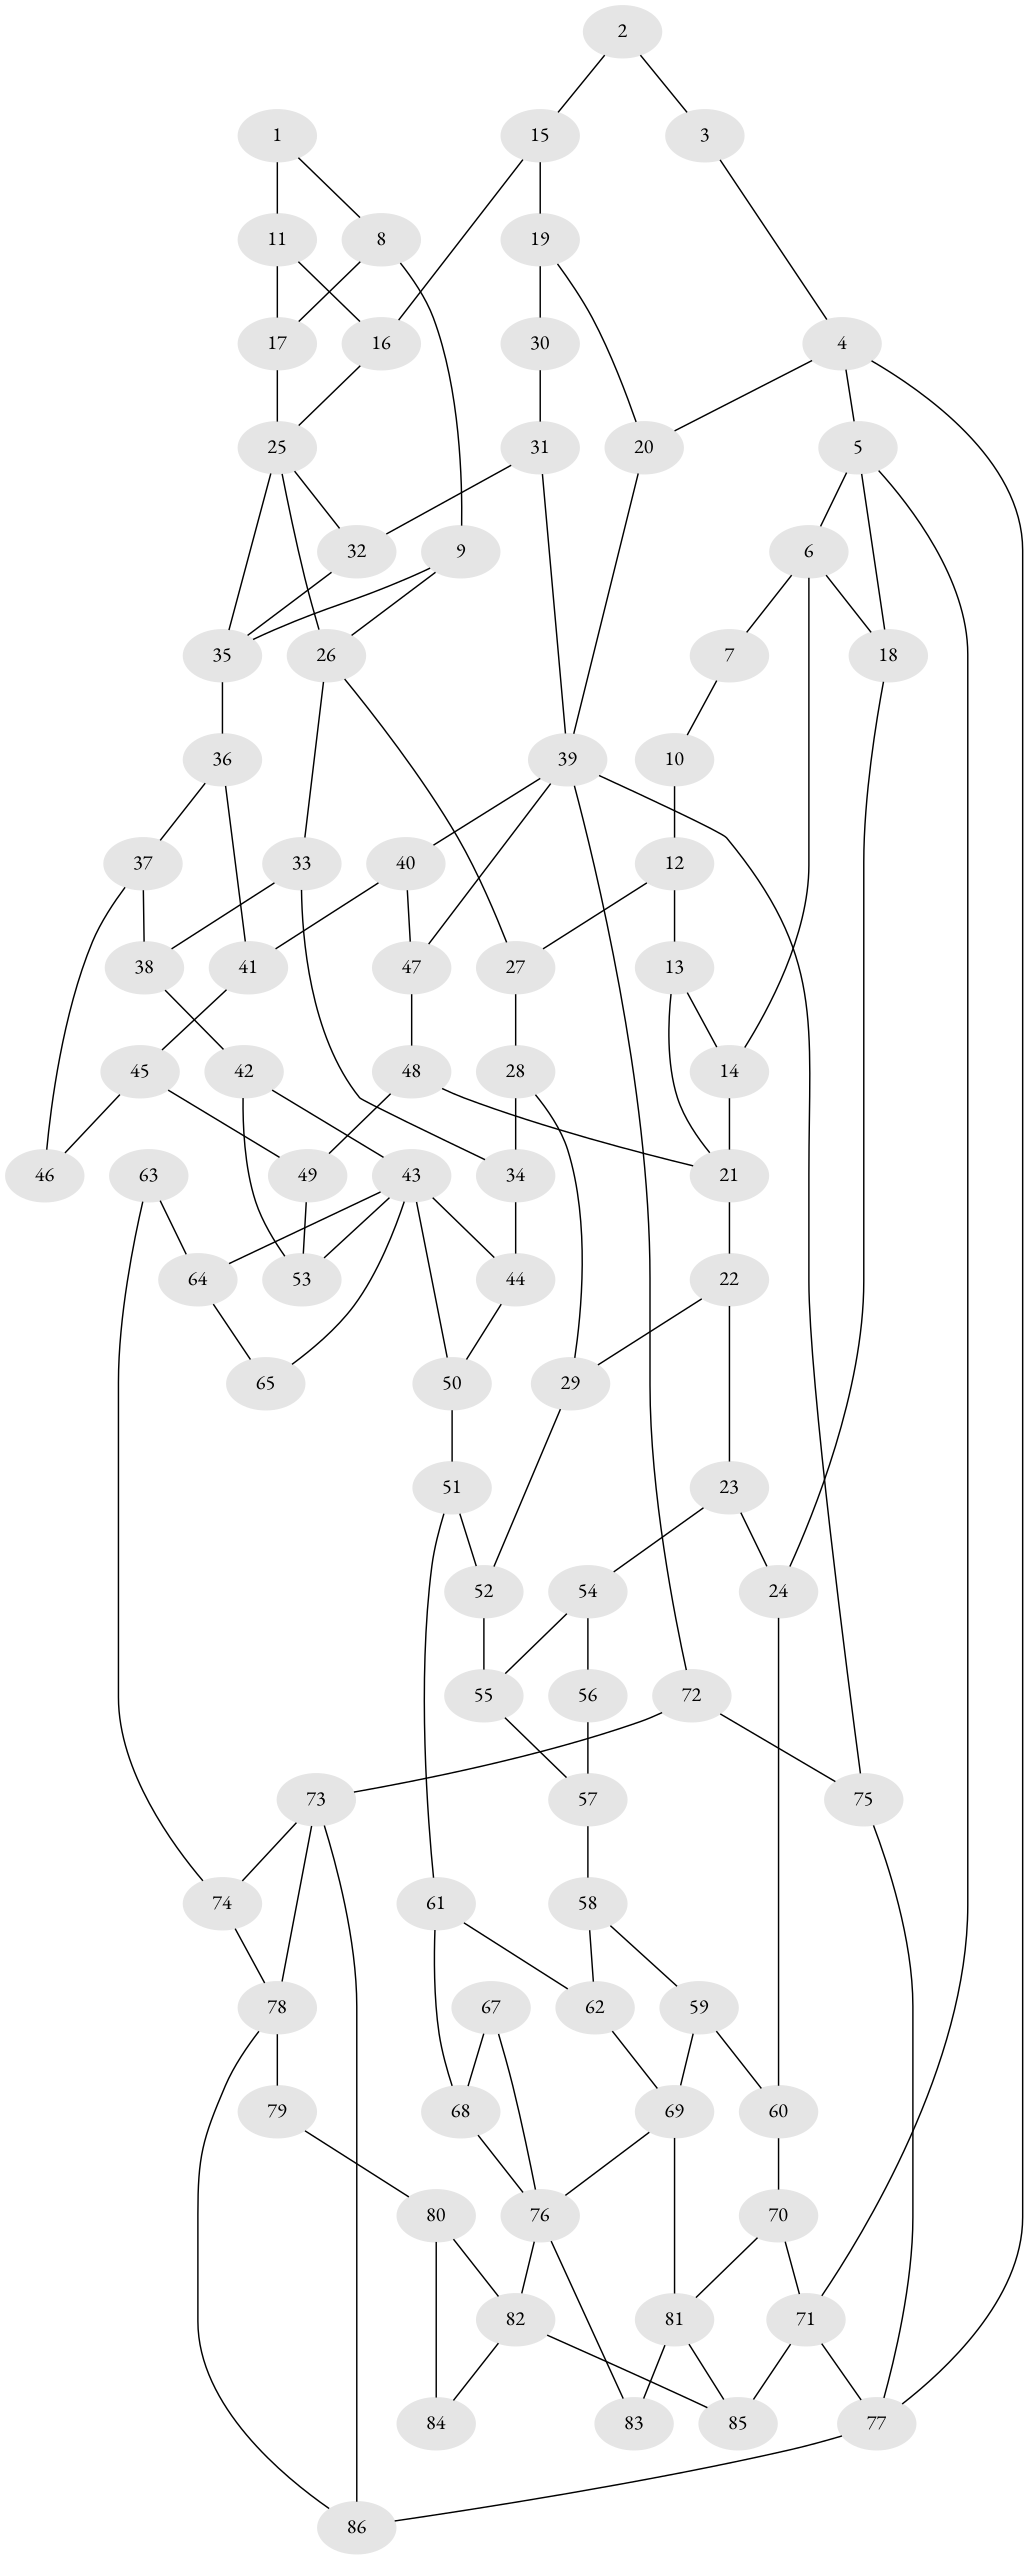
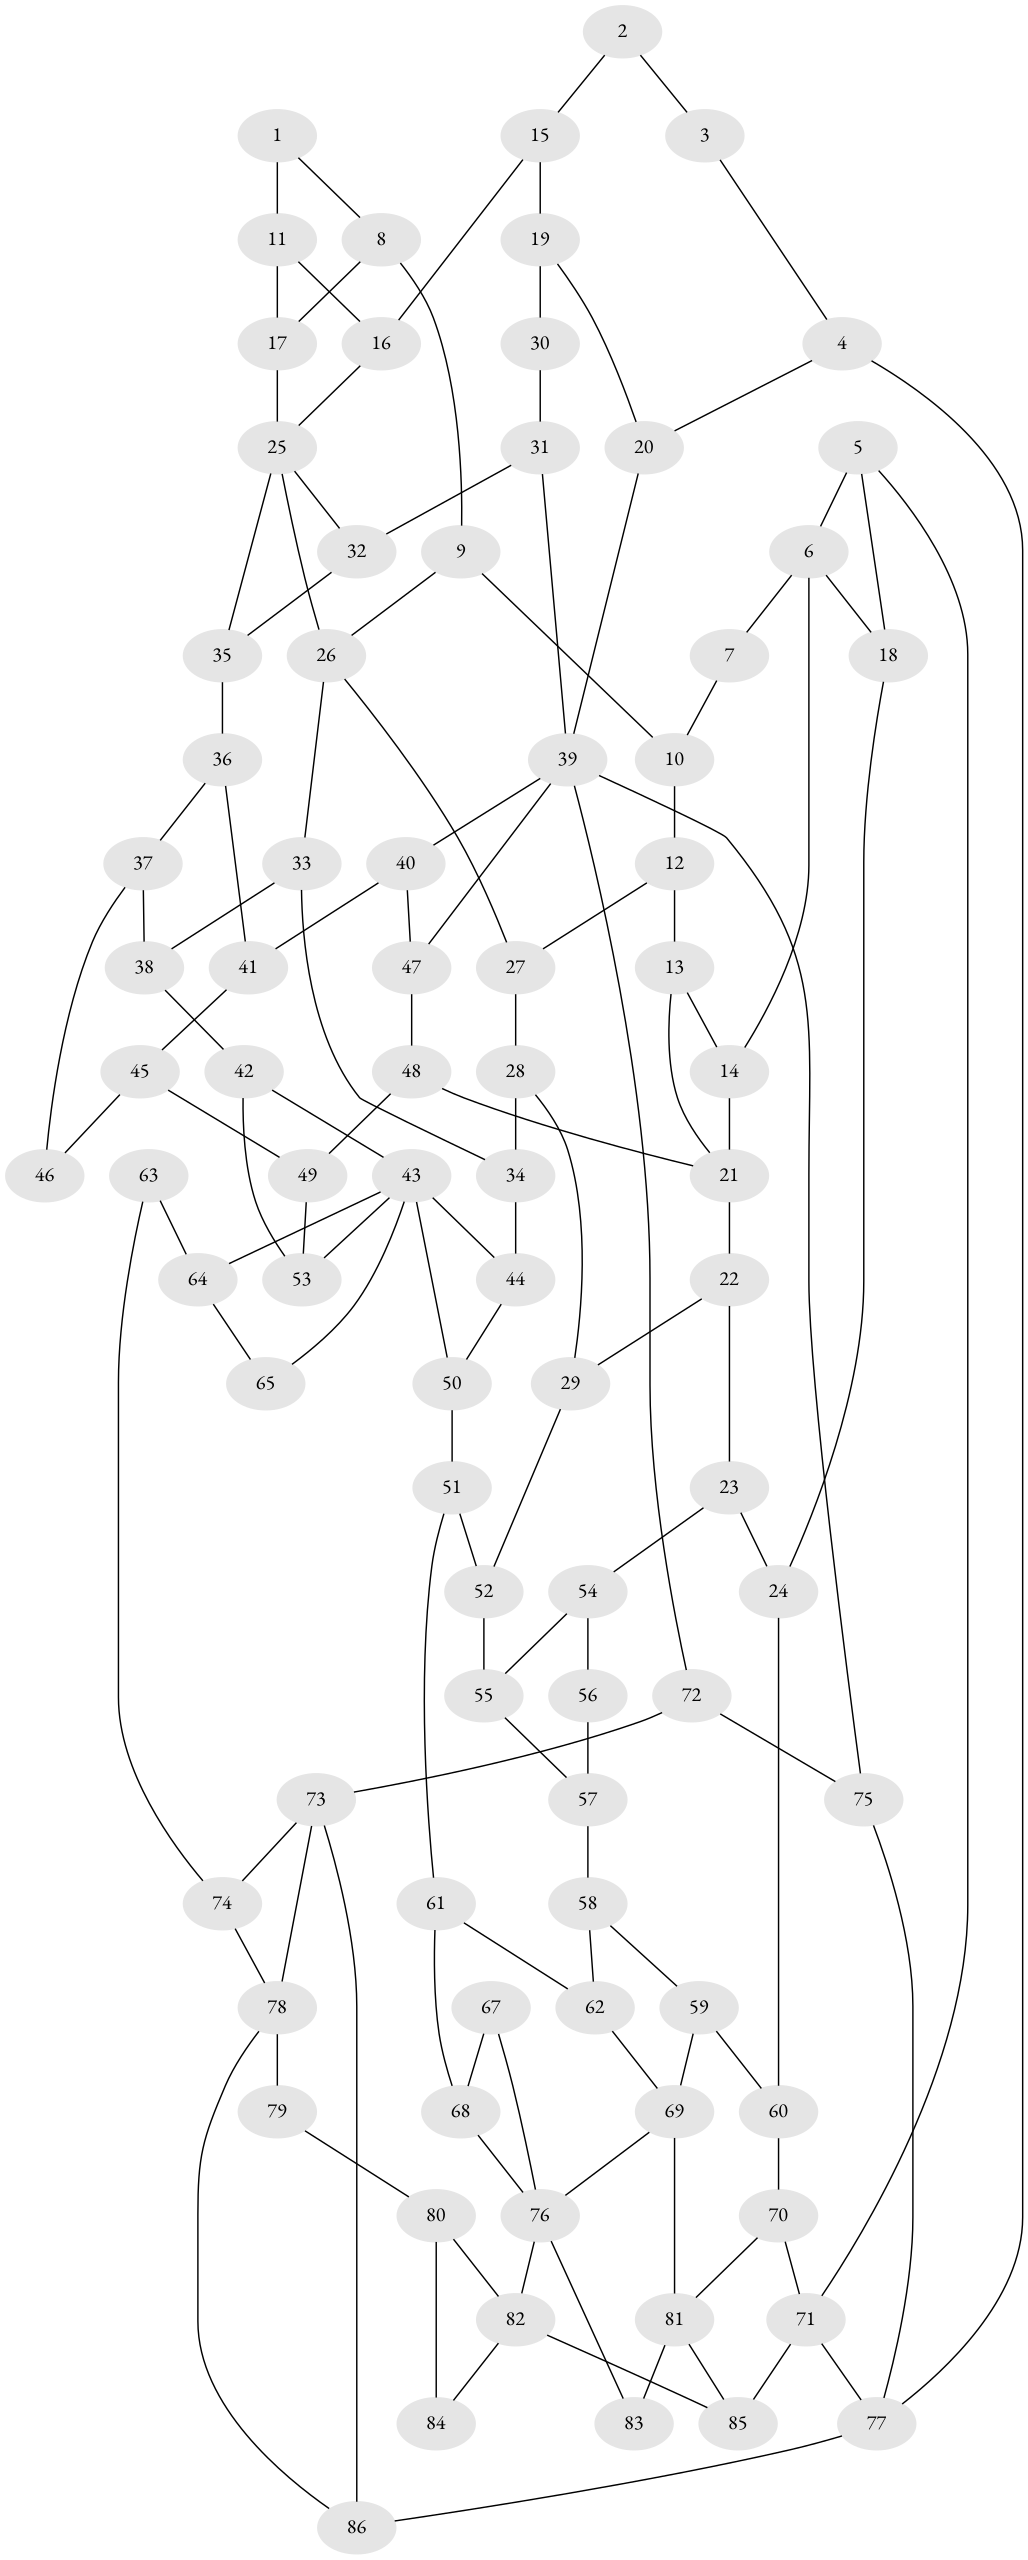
edge "4" -- "5": removed
edge "9" -- "35": now "9" -- "10"
